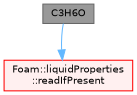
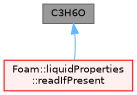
edge "C3H6O" -> "Foam::liquidProperties ::readIfPresent": reversed
